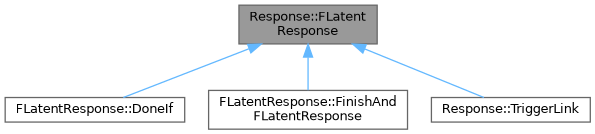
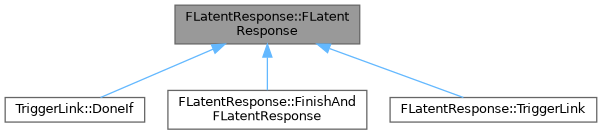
node "Response::FLatent Response": label "Response::FLatent Response" -> "FLatentResponse::FLatent Response"
node "FLatentResponse::DoneIf": label "FLatentResponse::DoneIf" -> "TriggerLink::DoneIf"
node "Response::TriggerLink": label "Response::TriggerLink" -> "FLatentResponse::TriggerLink"
